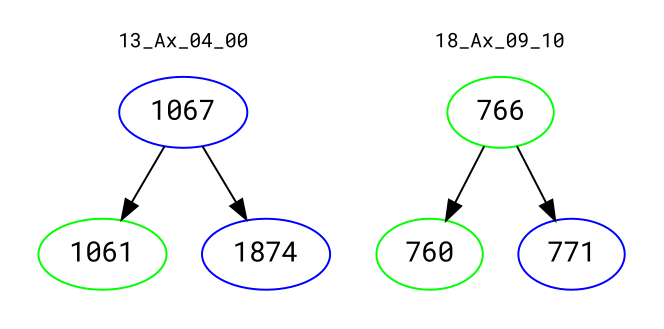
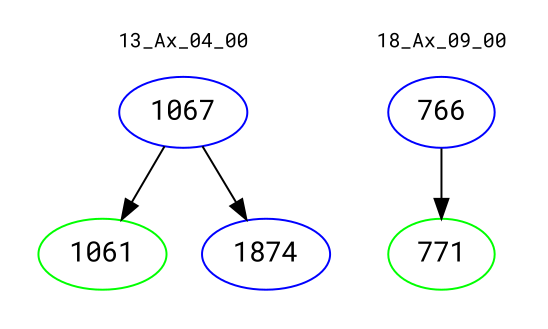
cluster "18_Ax_09_10": label "18_Ax_09_10" -> "18_Ax_09_00"
node "766": color green -> blue
node "760": removed
node "771": color blue -> green
